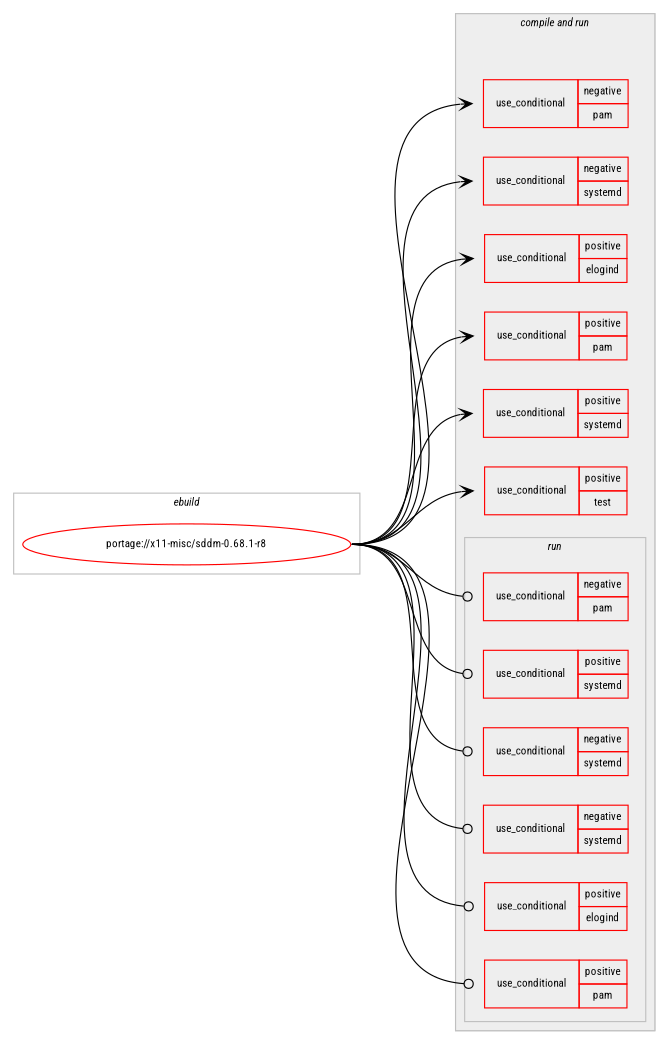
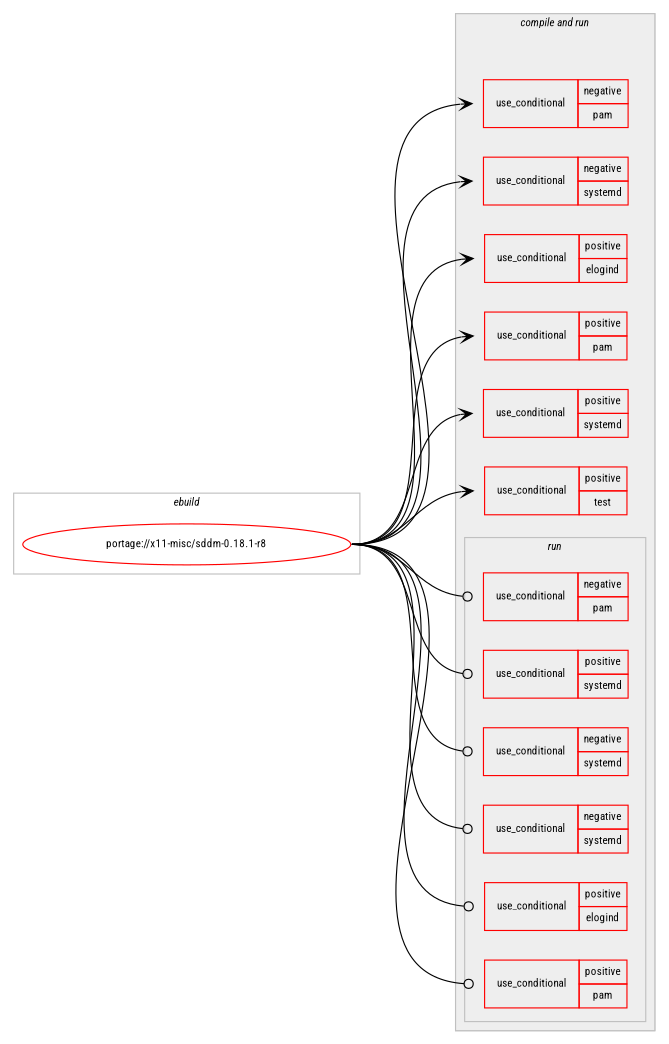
node "portage://x11-misc/sddm-0.68.1-r8": label "portage://x11-misc/sddm-0.68.1-r8" -> "portage://x11-misc/sddm-0.18.1-r8"
